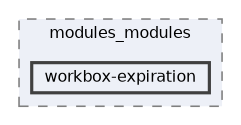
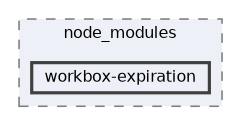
cluster "modules_modules": label "modules_modules" -> "node_modules"
